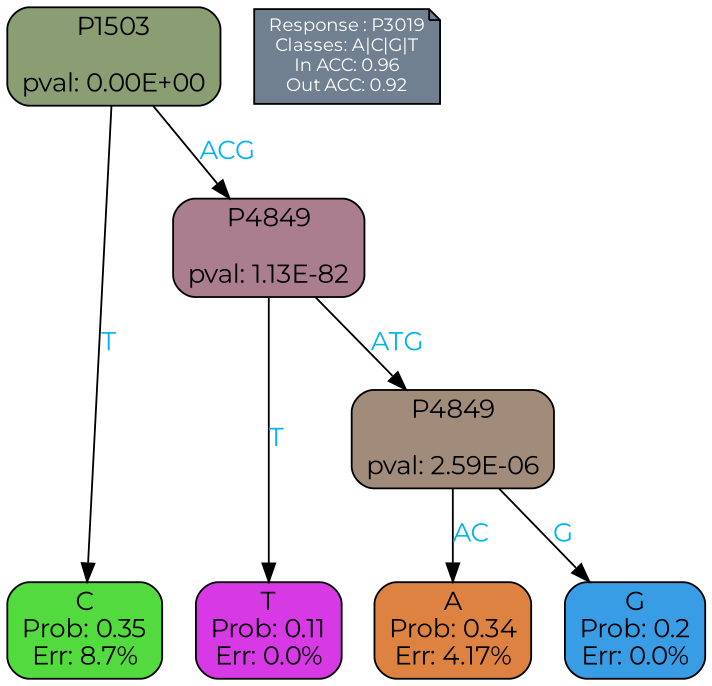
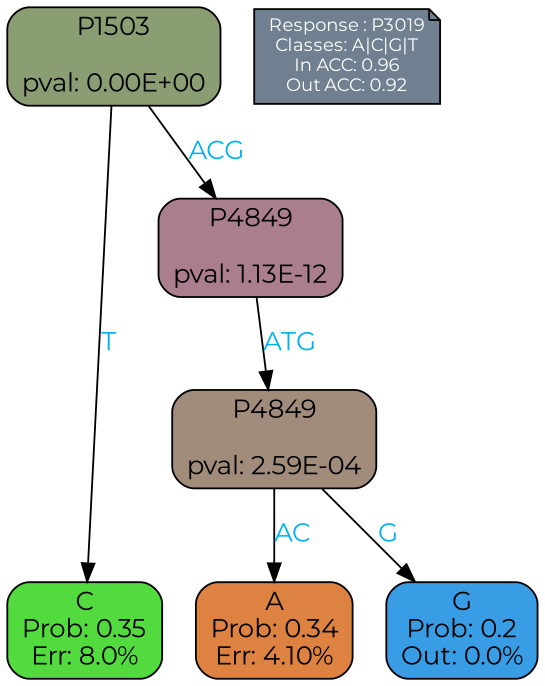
node "P4849 pval: 1.13E-82": label "P4849 pval: 1.13E-82" -> "P4849 pval: 1.13E-12"
node "P4849 pval: 2.59E-06": label "P4849 pval: 2.59E-06" -> "P4849 pval: 2.59E-04"
node "C Prob: 0.35 Err: 8.7%": label "C Prob: 0.35 Err: 8.7%" -> "C Prob: 0.35 Err: 8.0%"
node "T Prob: 0.11 Err: 0.0%": removed
node "A Prob: 0.34 Err: 4.17%": label "A Prob: 0.34 Err: 4.17%" -> "A Prob: 0.34 Err: 4.10%"
node "G Prob: 0.2 Err: 0.0%": label "G Prob: 0.2 Err: 0.0%" -> "G Prob: 0.2 Out: 0.0%"
